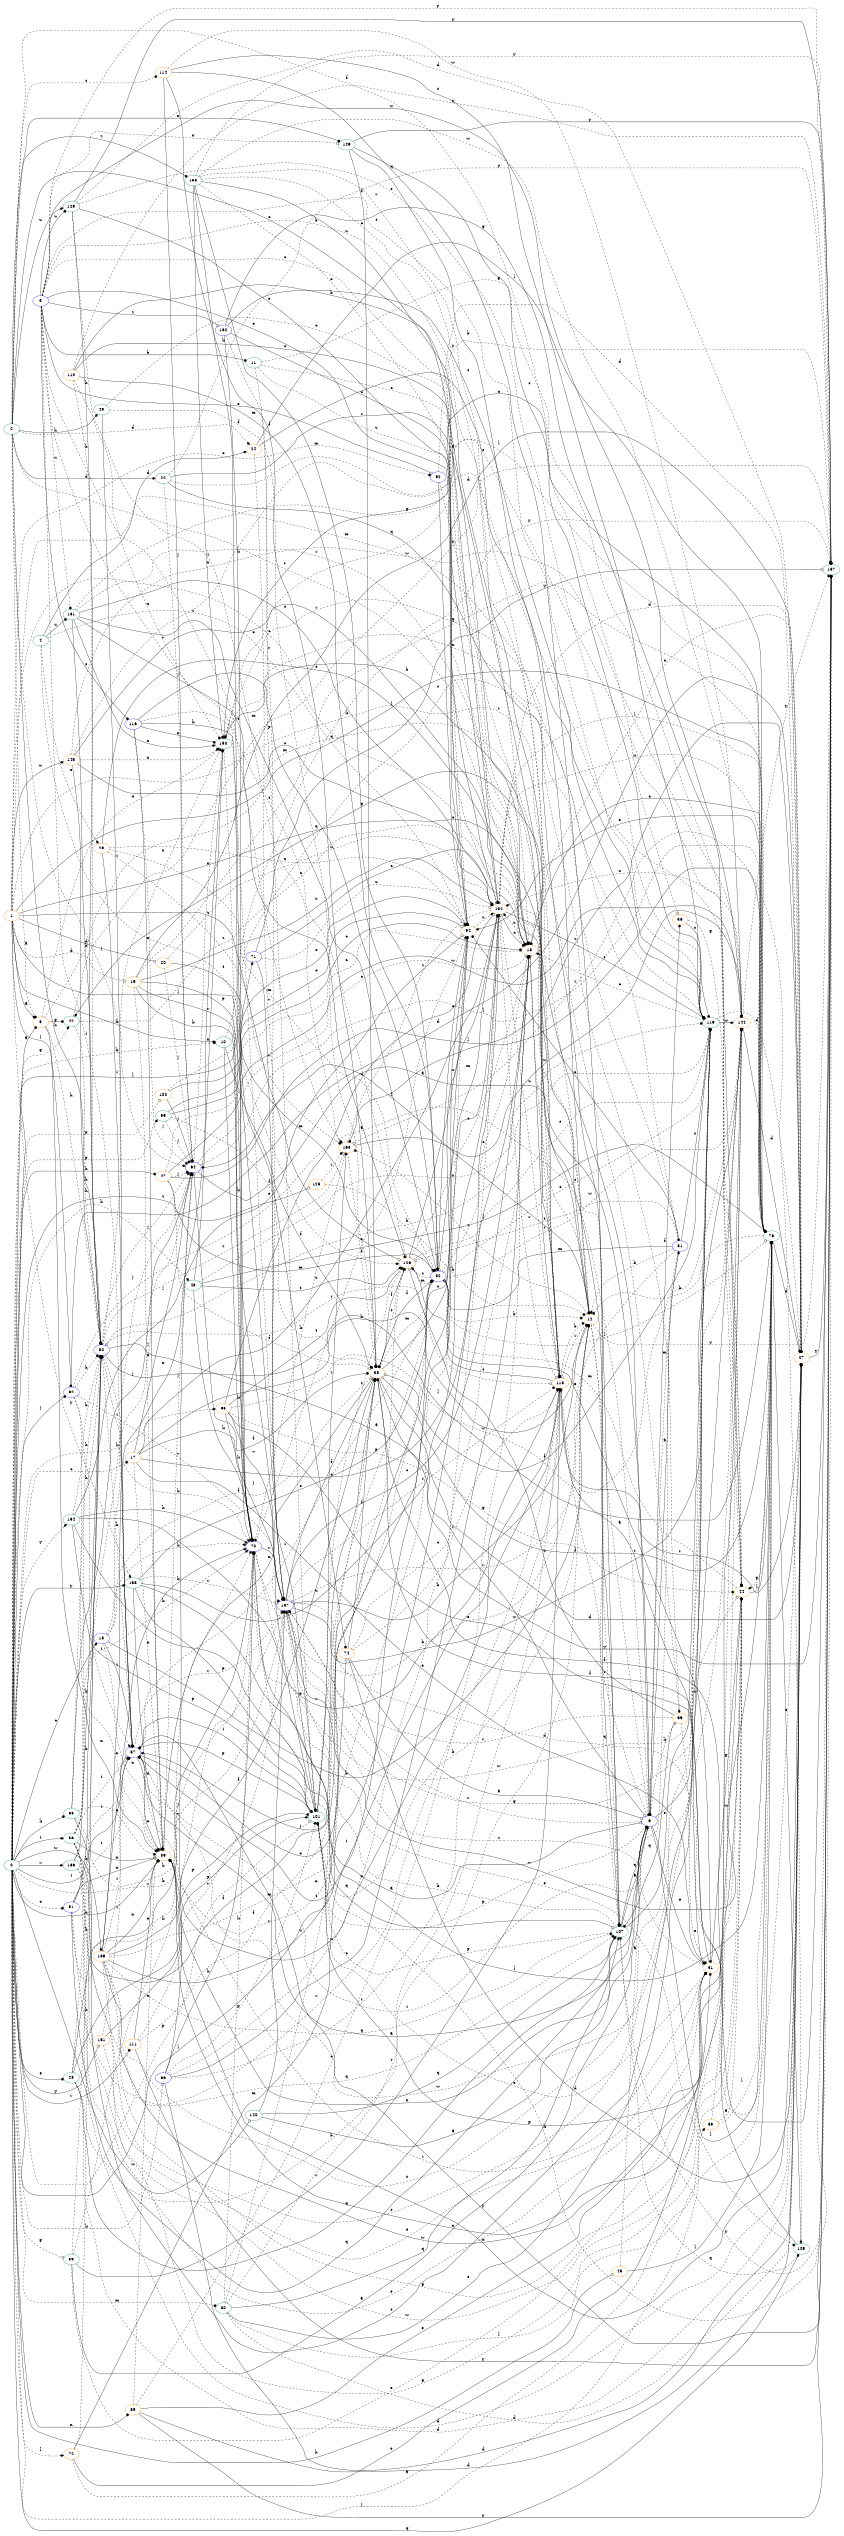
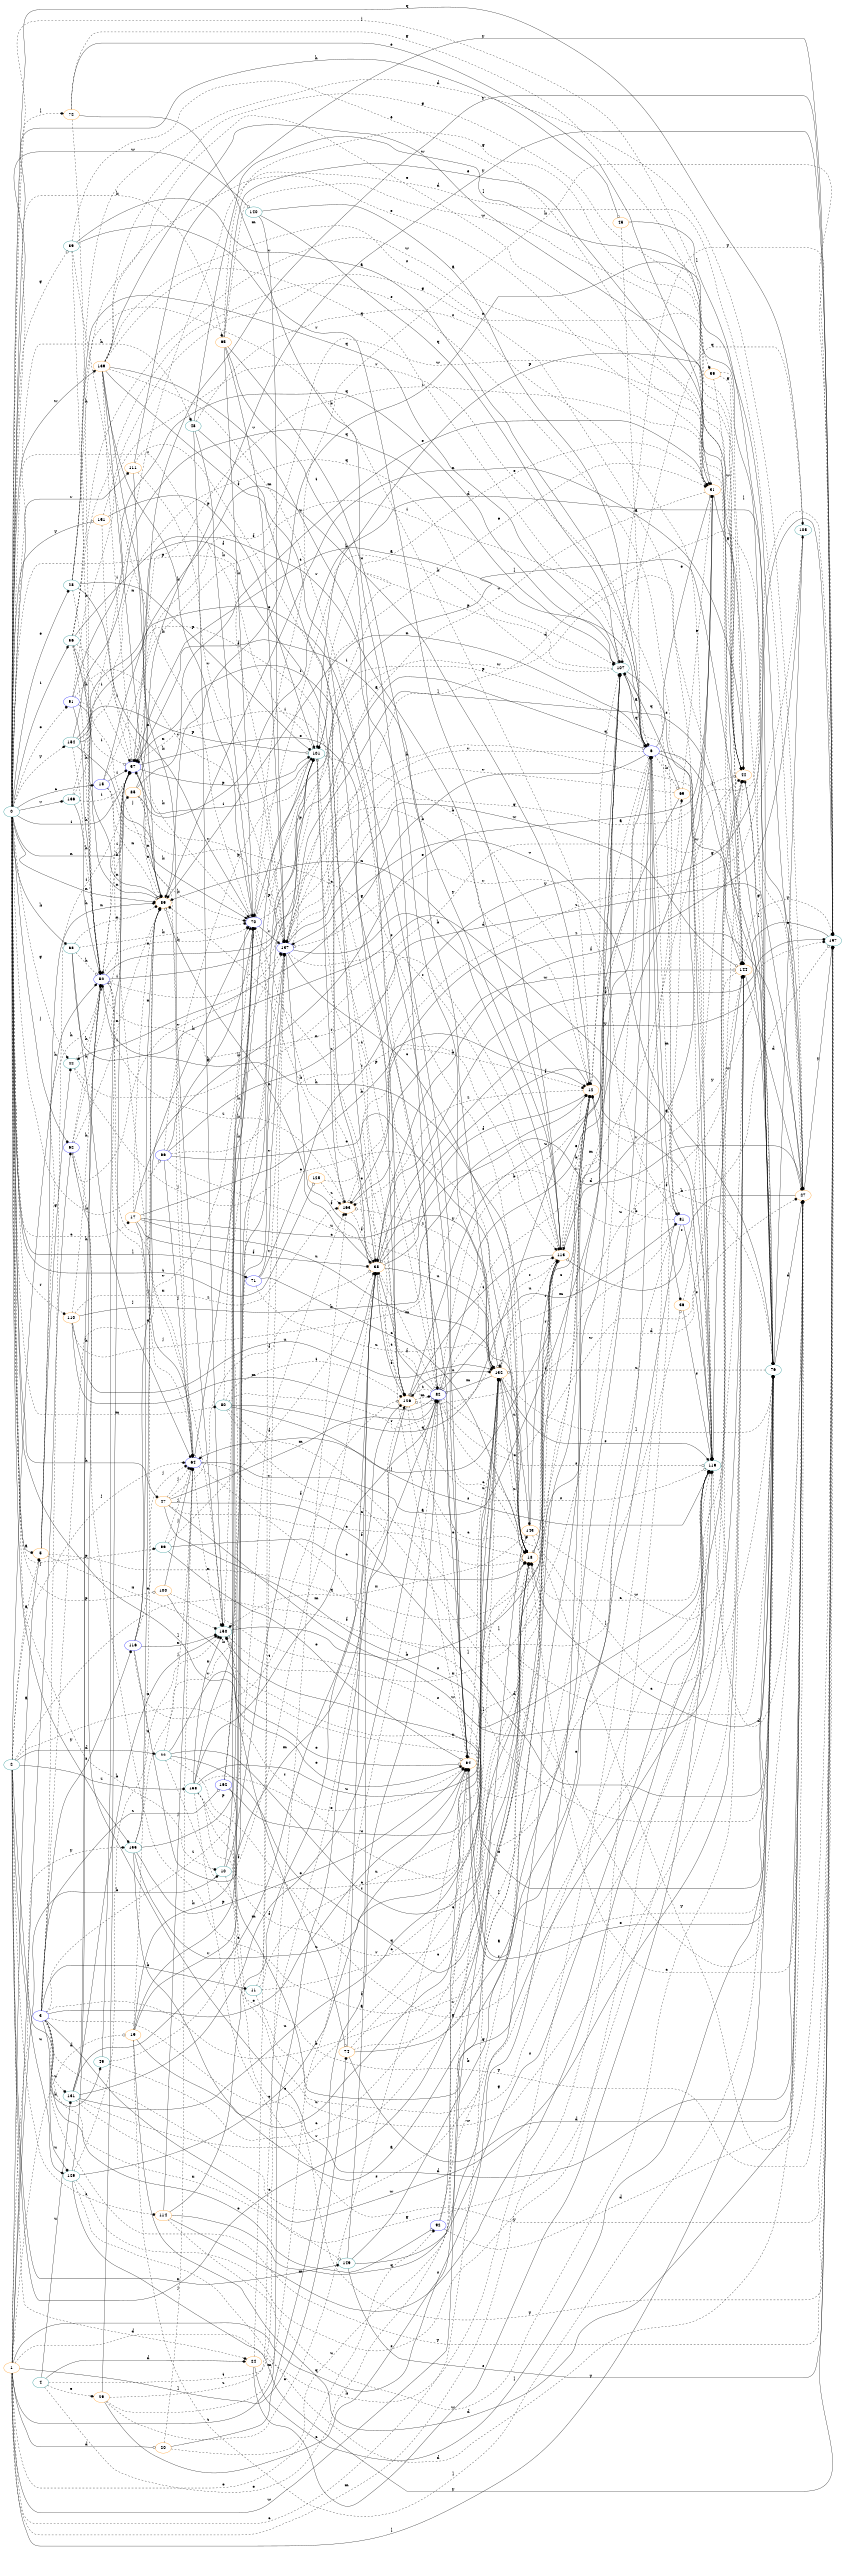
edge "162" -> "119": now "47" -> "119"
edge "158" -> "82": arrowhead diamond -> odot
edge "143" -> "132": reversed
edge "0" -> "110": added, label "r"
edge "76" -> "38": now "12" -> "38"
edge "22" -> "94": added, label "o"
edge "137" -> "105": now "137" -> "31"
edge "91" -> "113": now "91" -> "81"
